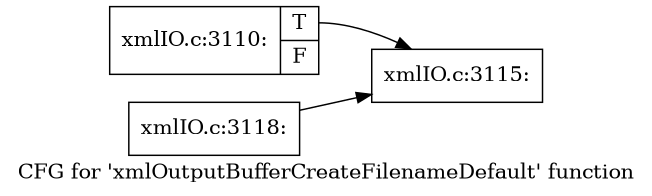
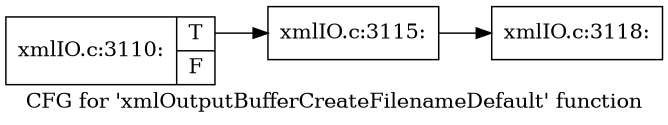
edge "xmlIO.c:3118:" -> "xmlIO.c:3115:": reversed
